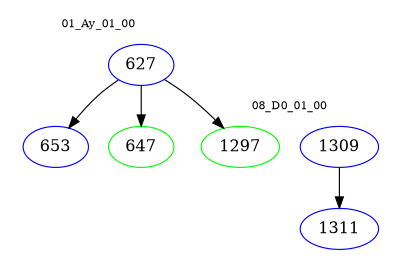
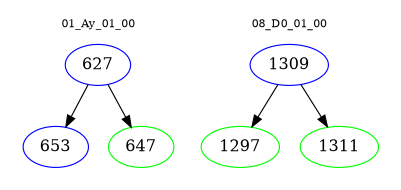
edge "627" -> "1297": now "1309" -> "1297"
node "1311": color blue -> green
